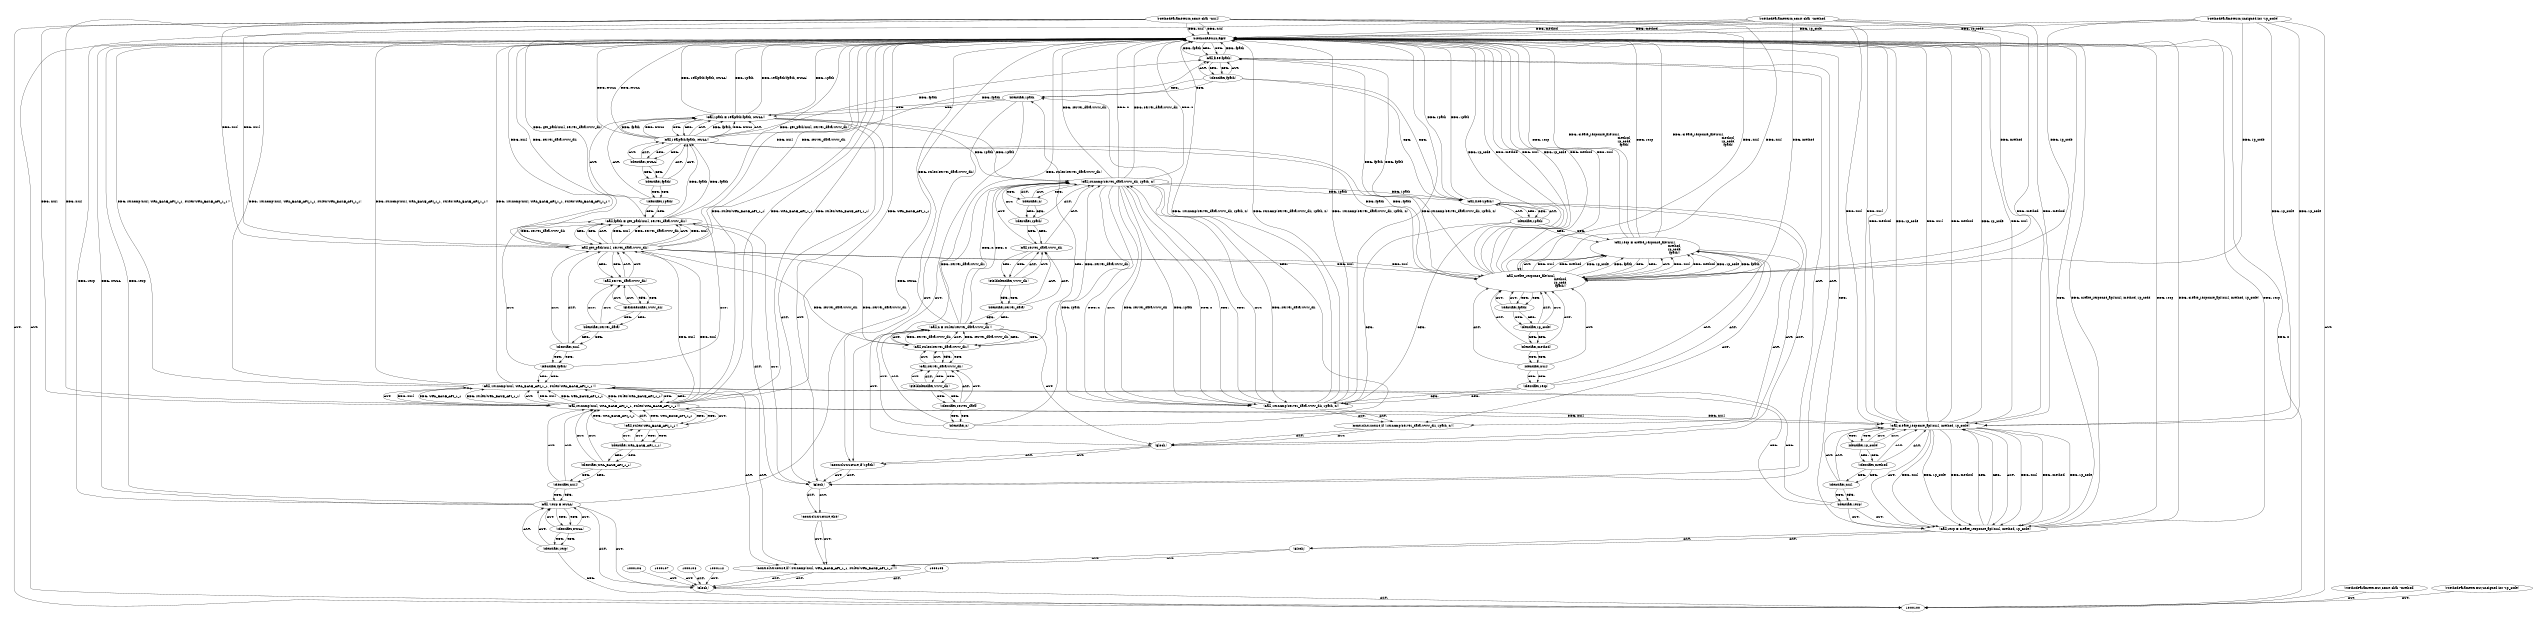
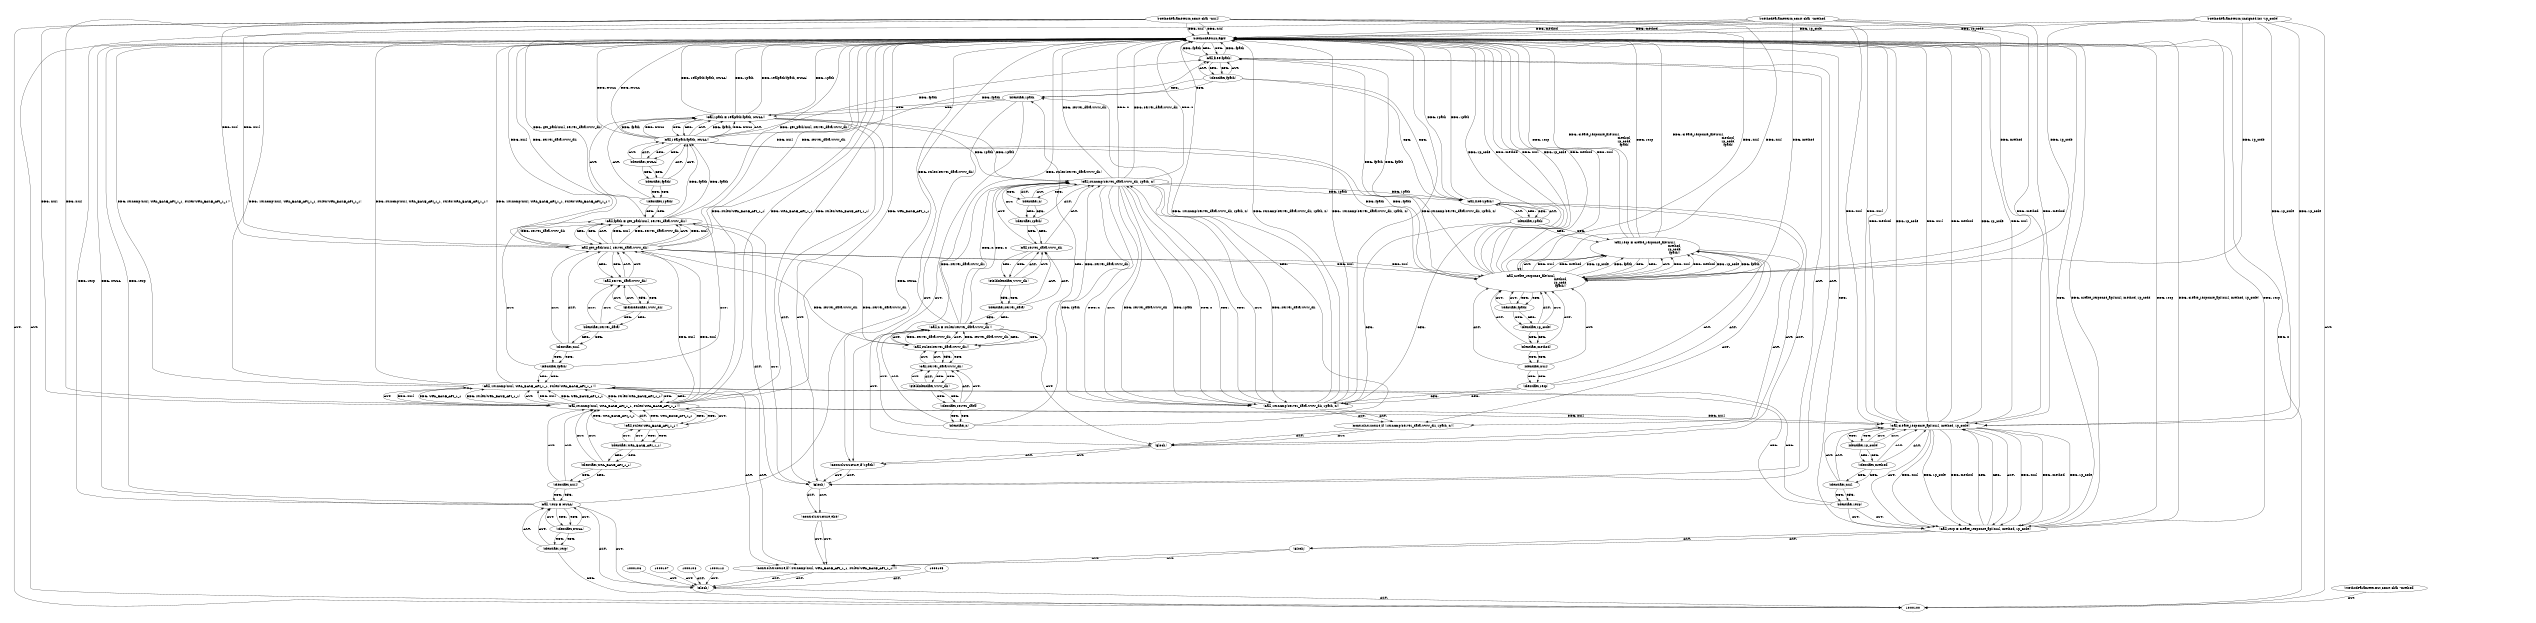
node "(MethodParameterOut,unsigned int *rp_code)": removed
